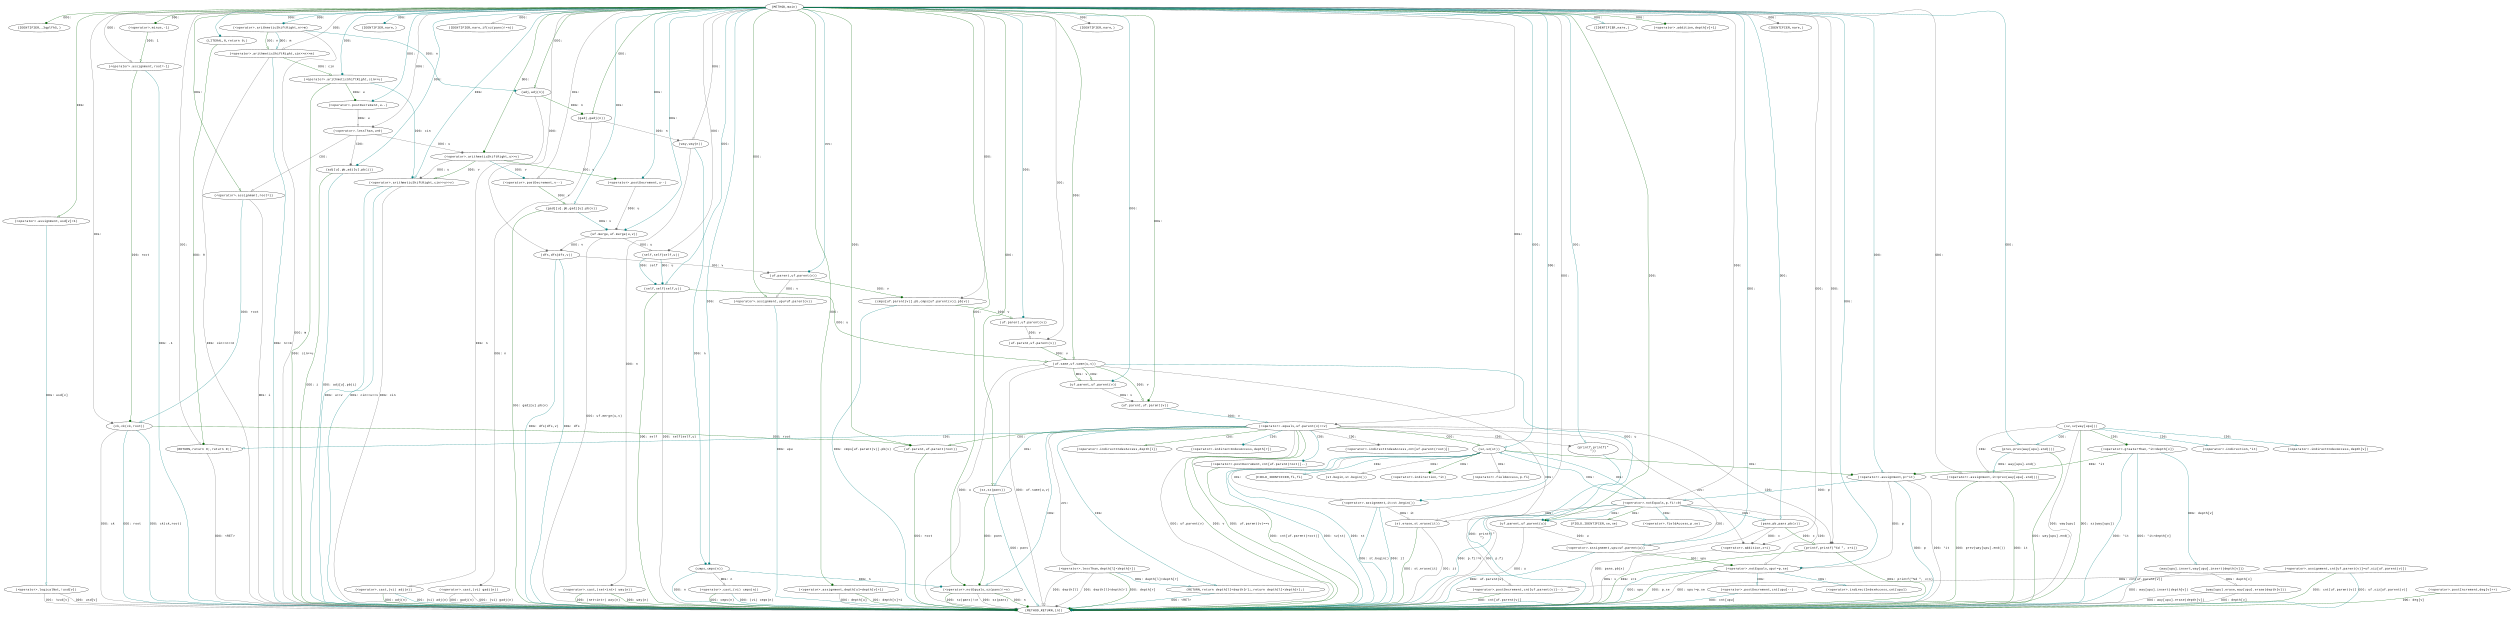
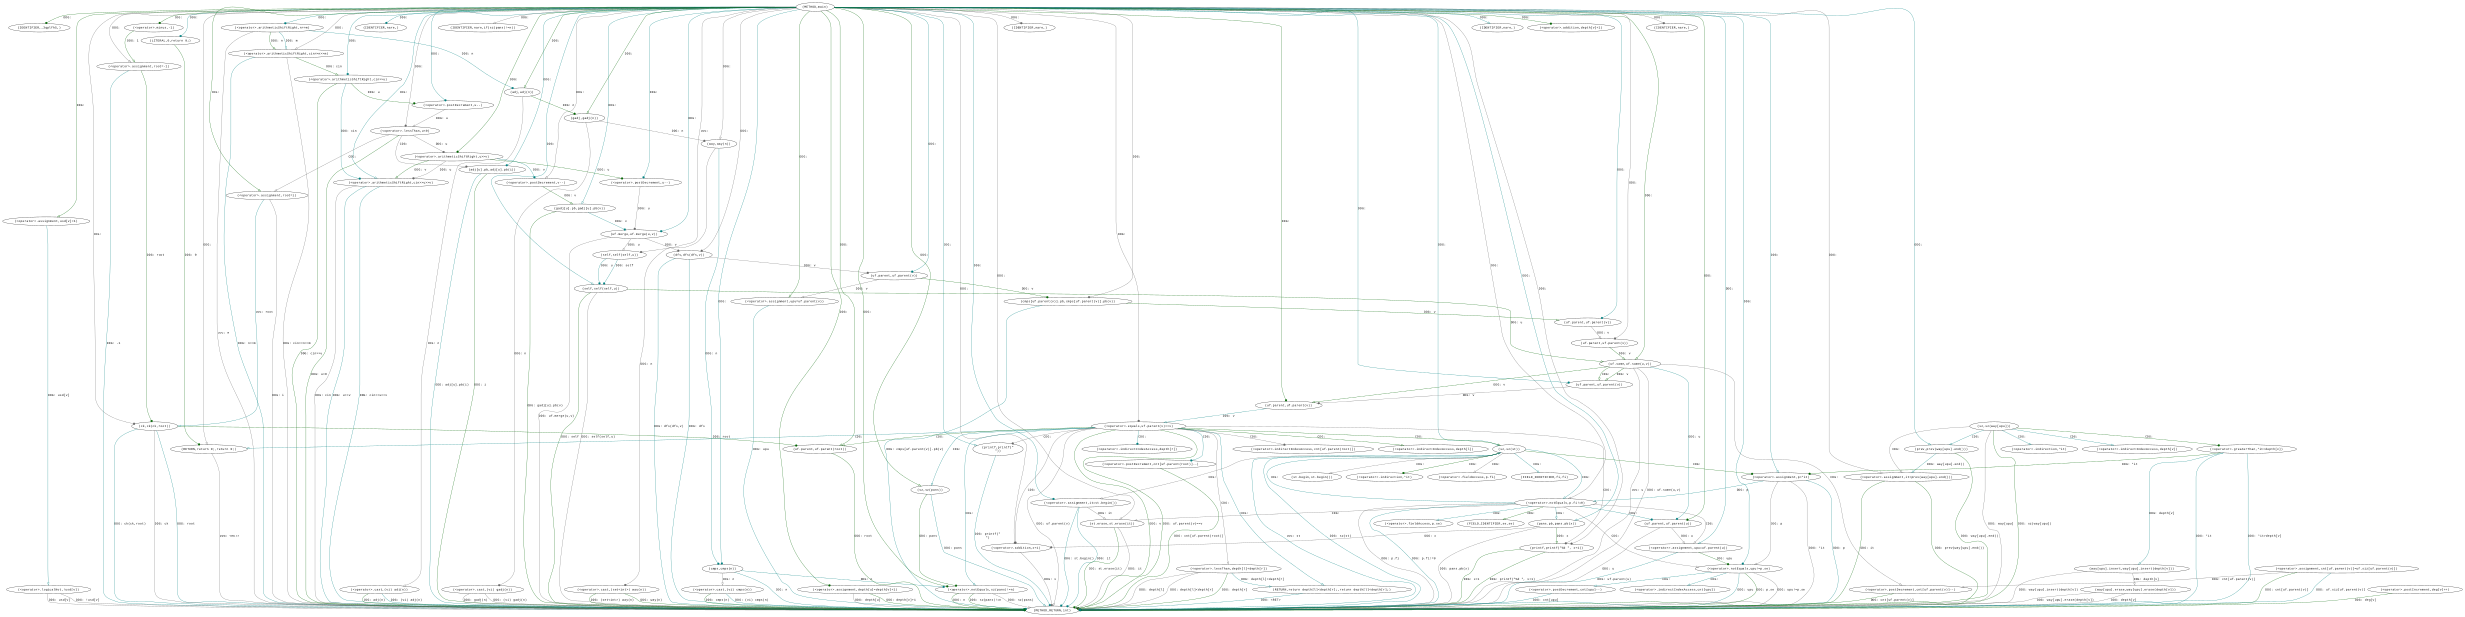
edge "(<operator>.lessThan,u<0)" -> "(METHOD_RETURN,int)": added, label "DDG: u<0"
